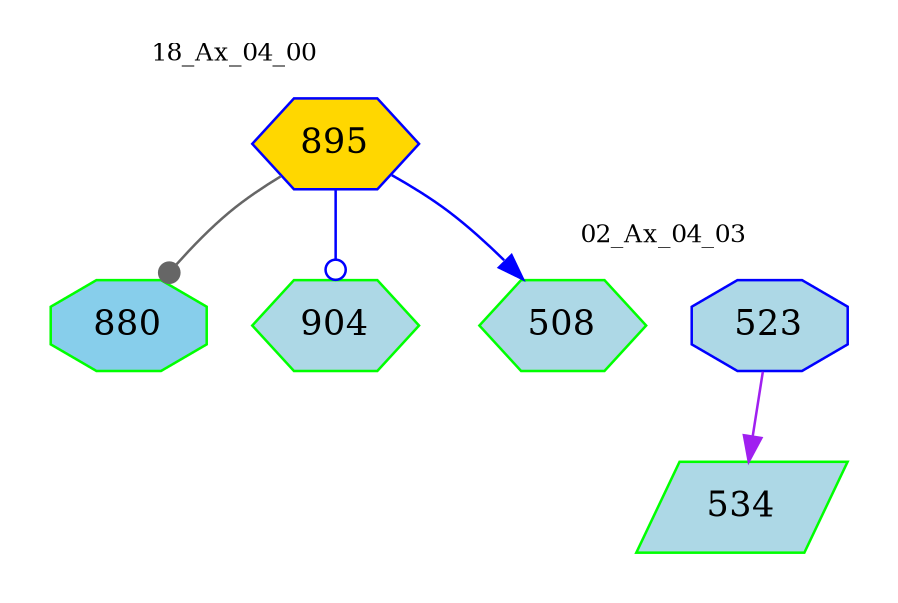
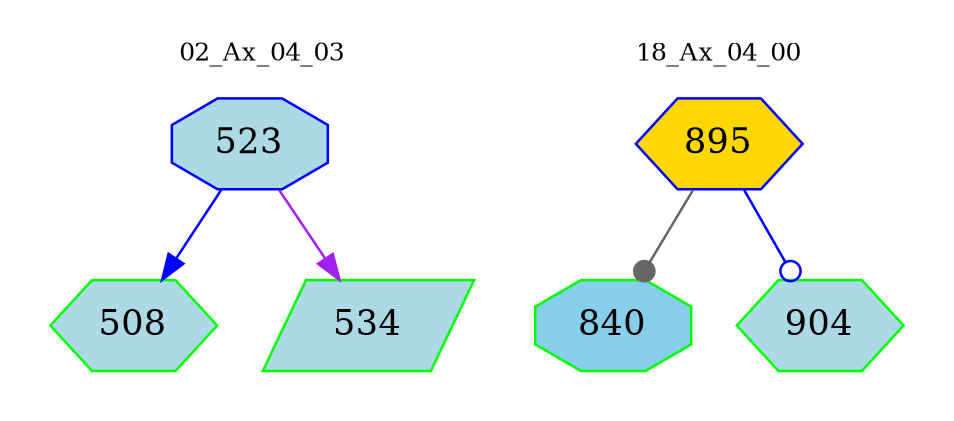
edge "895" -> "508": now "523" -> "508"
node "880": label "880" -> "840"
